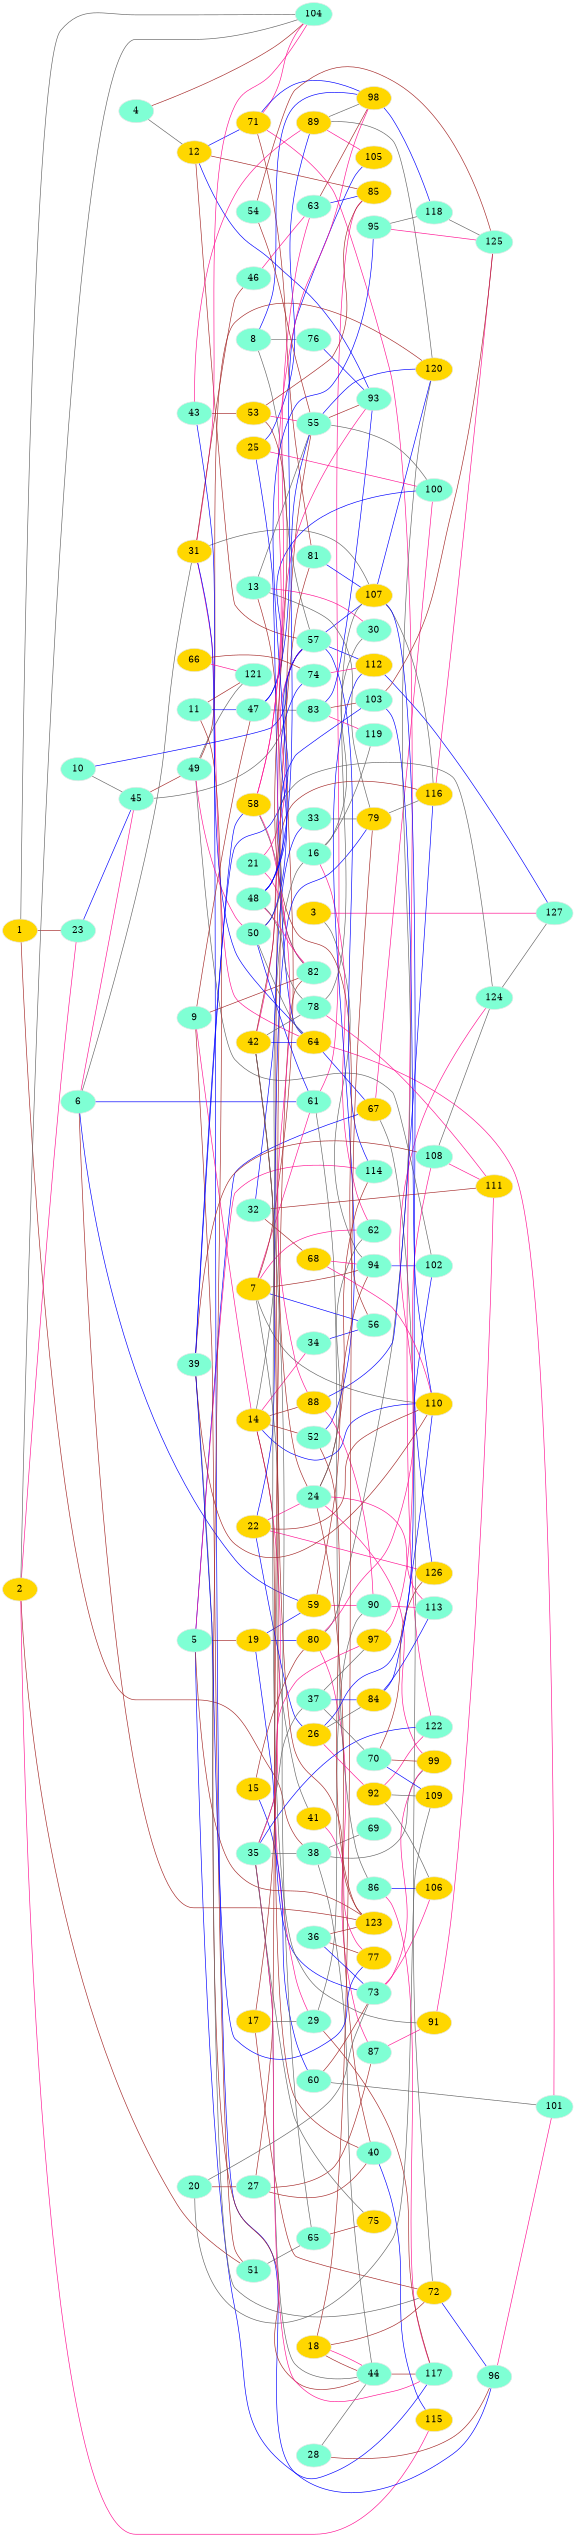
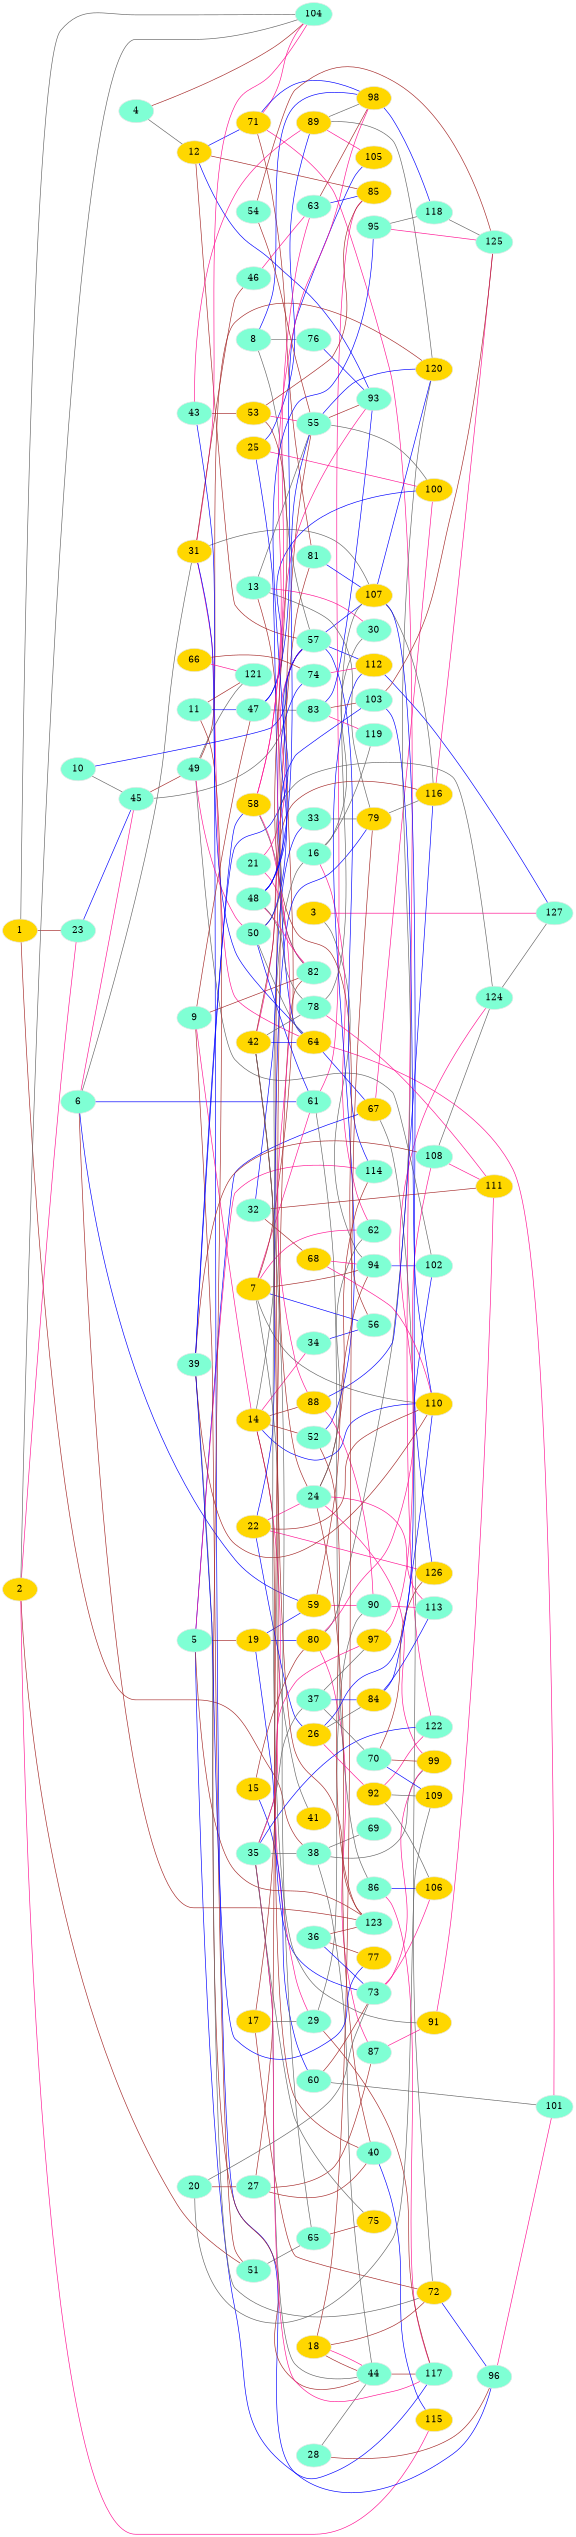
node "100": fillcolor aquamarine -> gold
edge "41" -- "77": removed
node "123": fillcolor gold -> aquamarine
